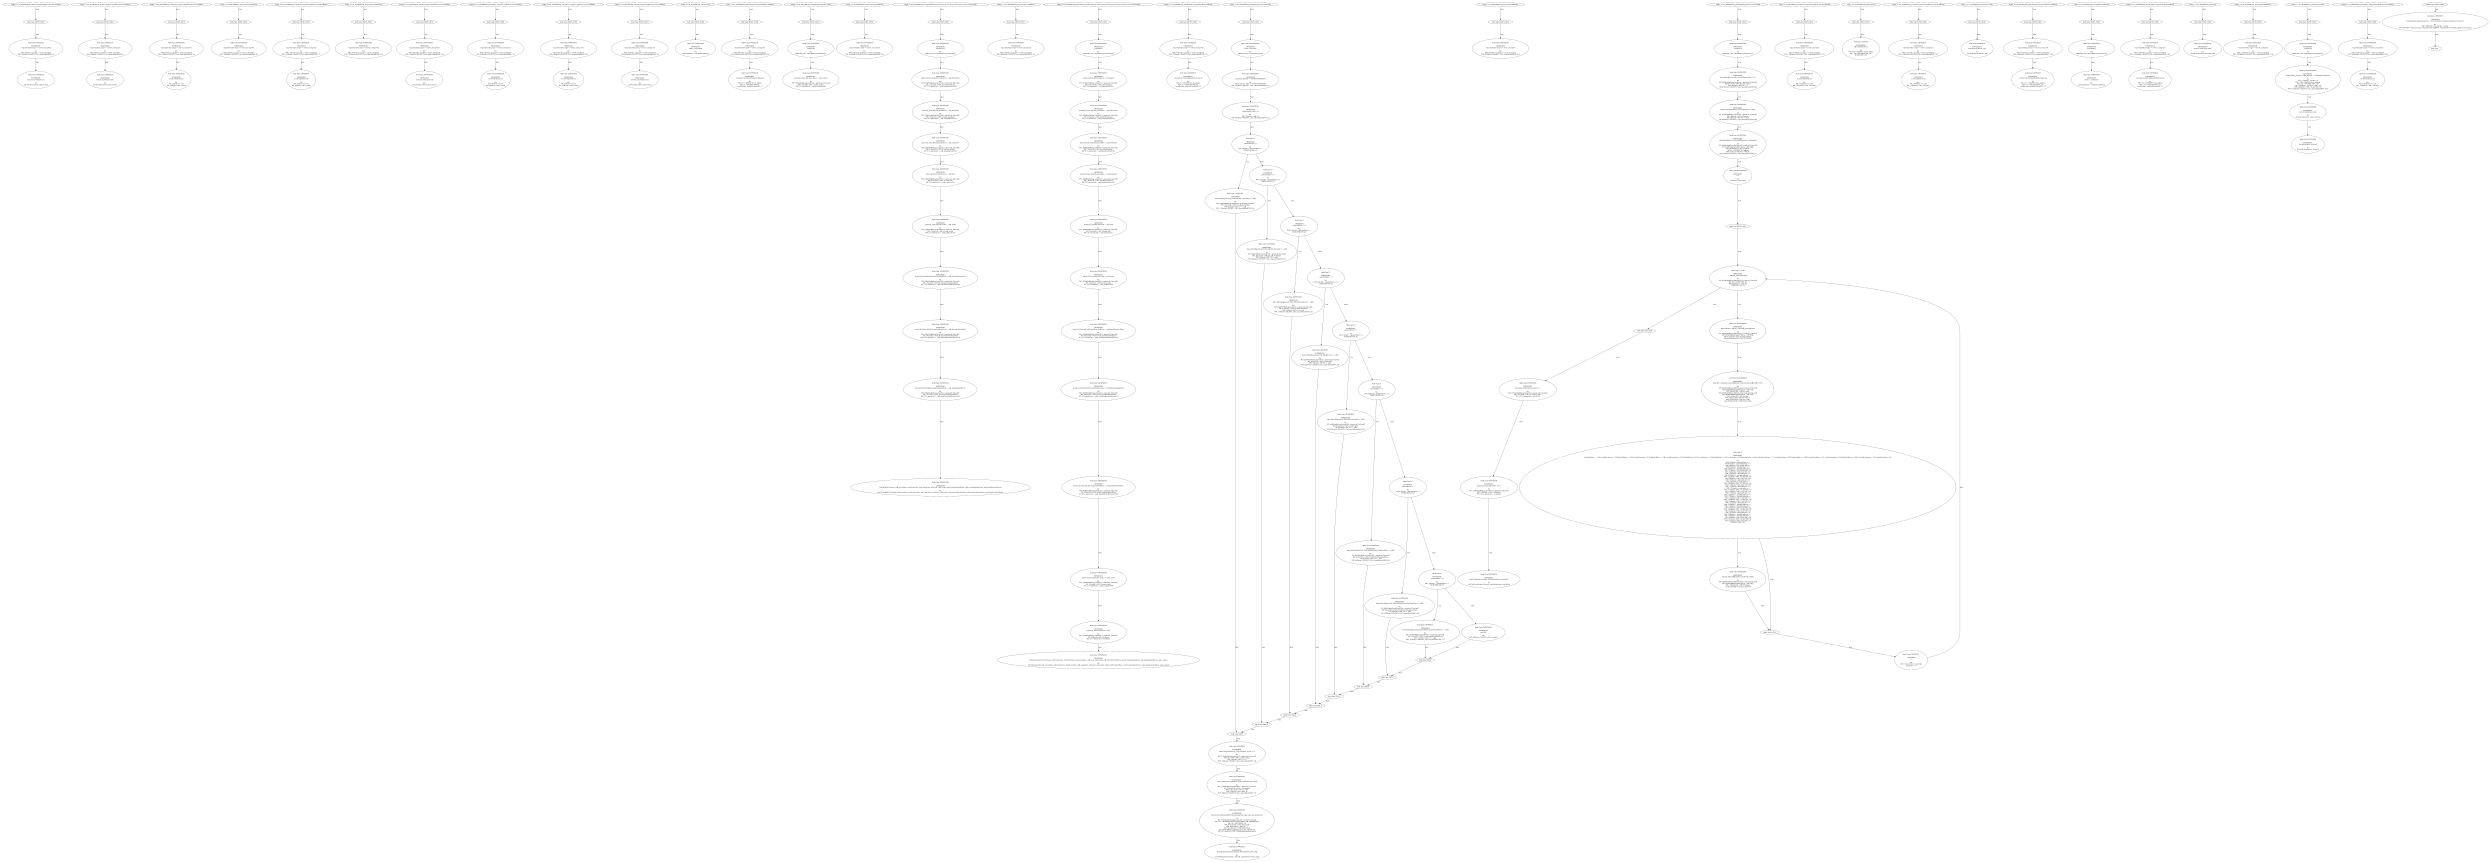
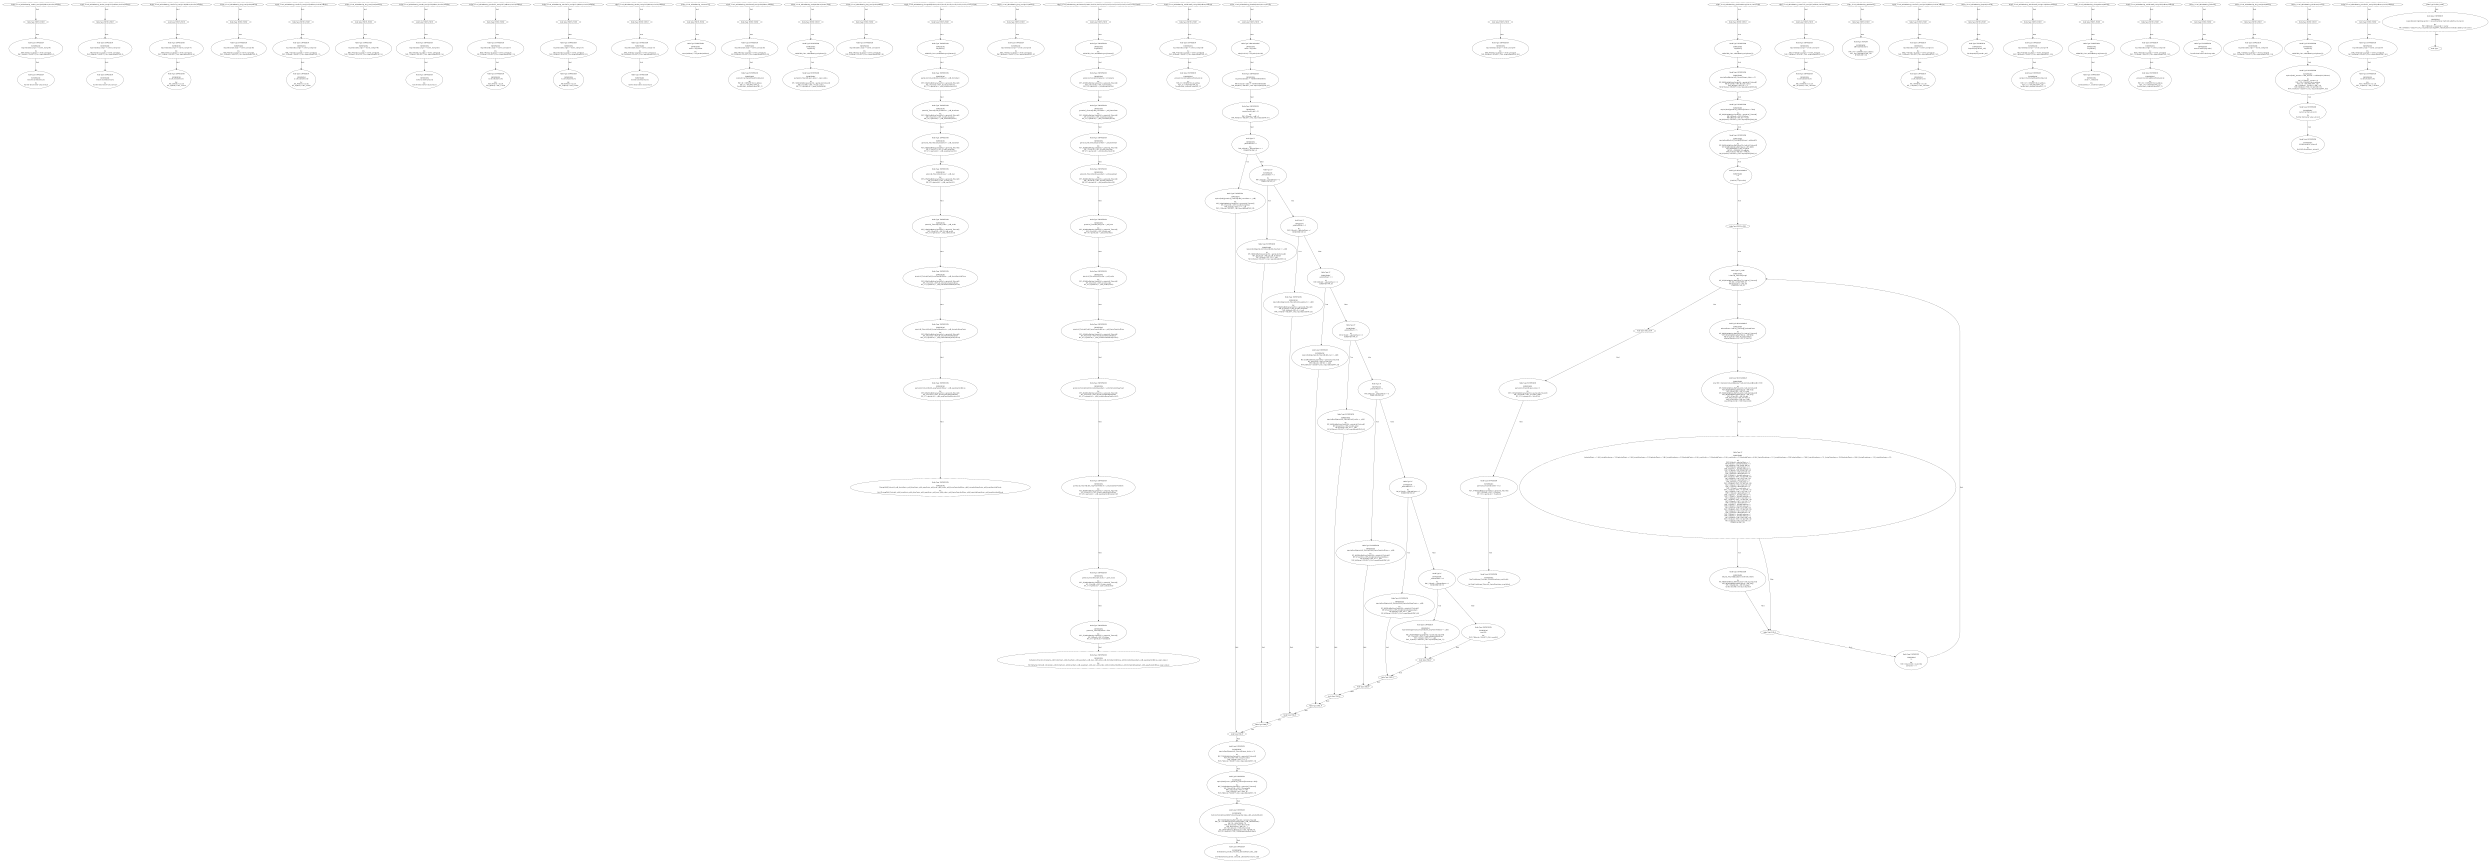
node "buggy_25.sol_WhiteBetting_bug_txorigin4(address)": removed
